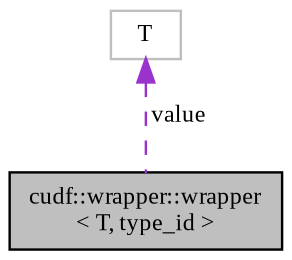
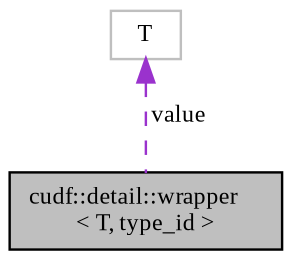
node "cudf::wrapper::wrapper < T, type_id >": label "cudf::wrapper::wrapper < T, type_id >" -> "cudf::detail::wrapper < T, type_id >"
